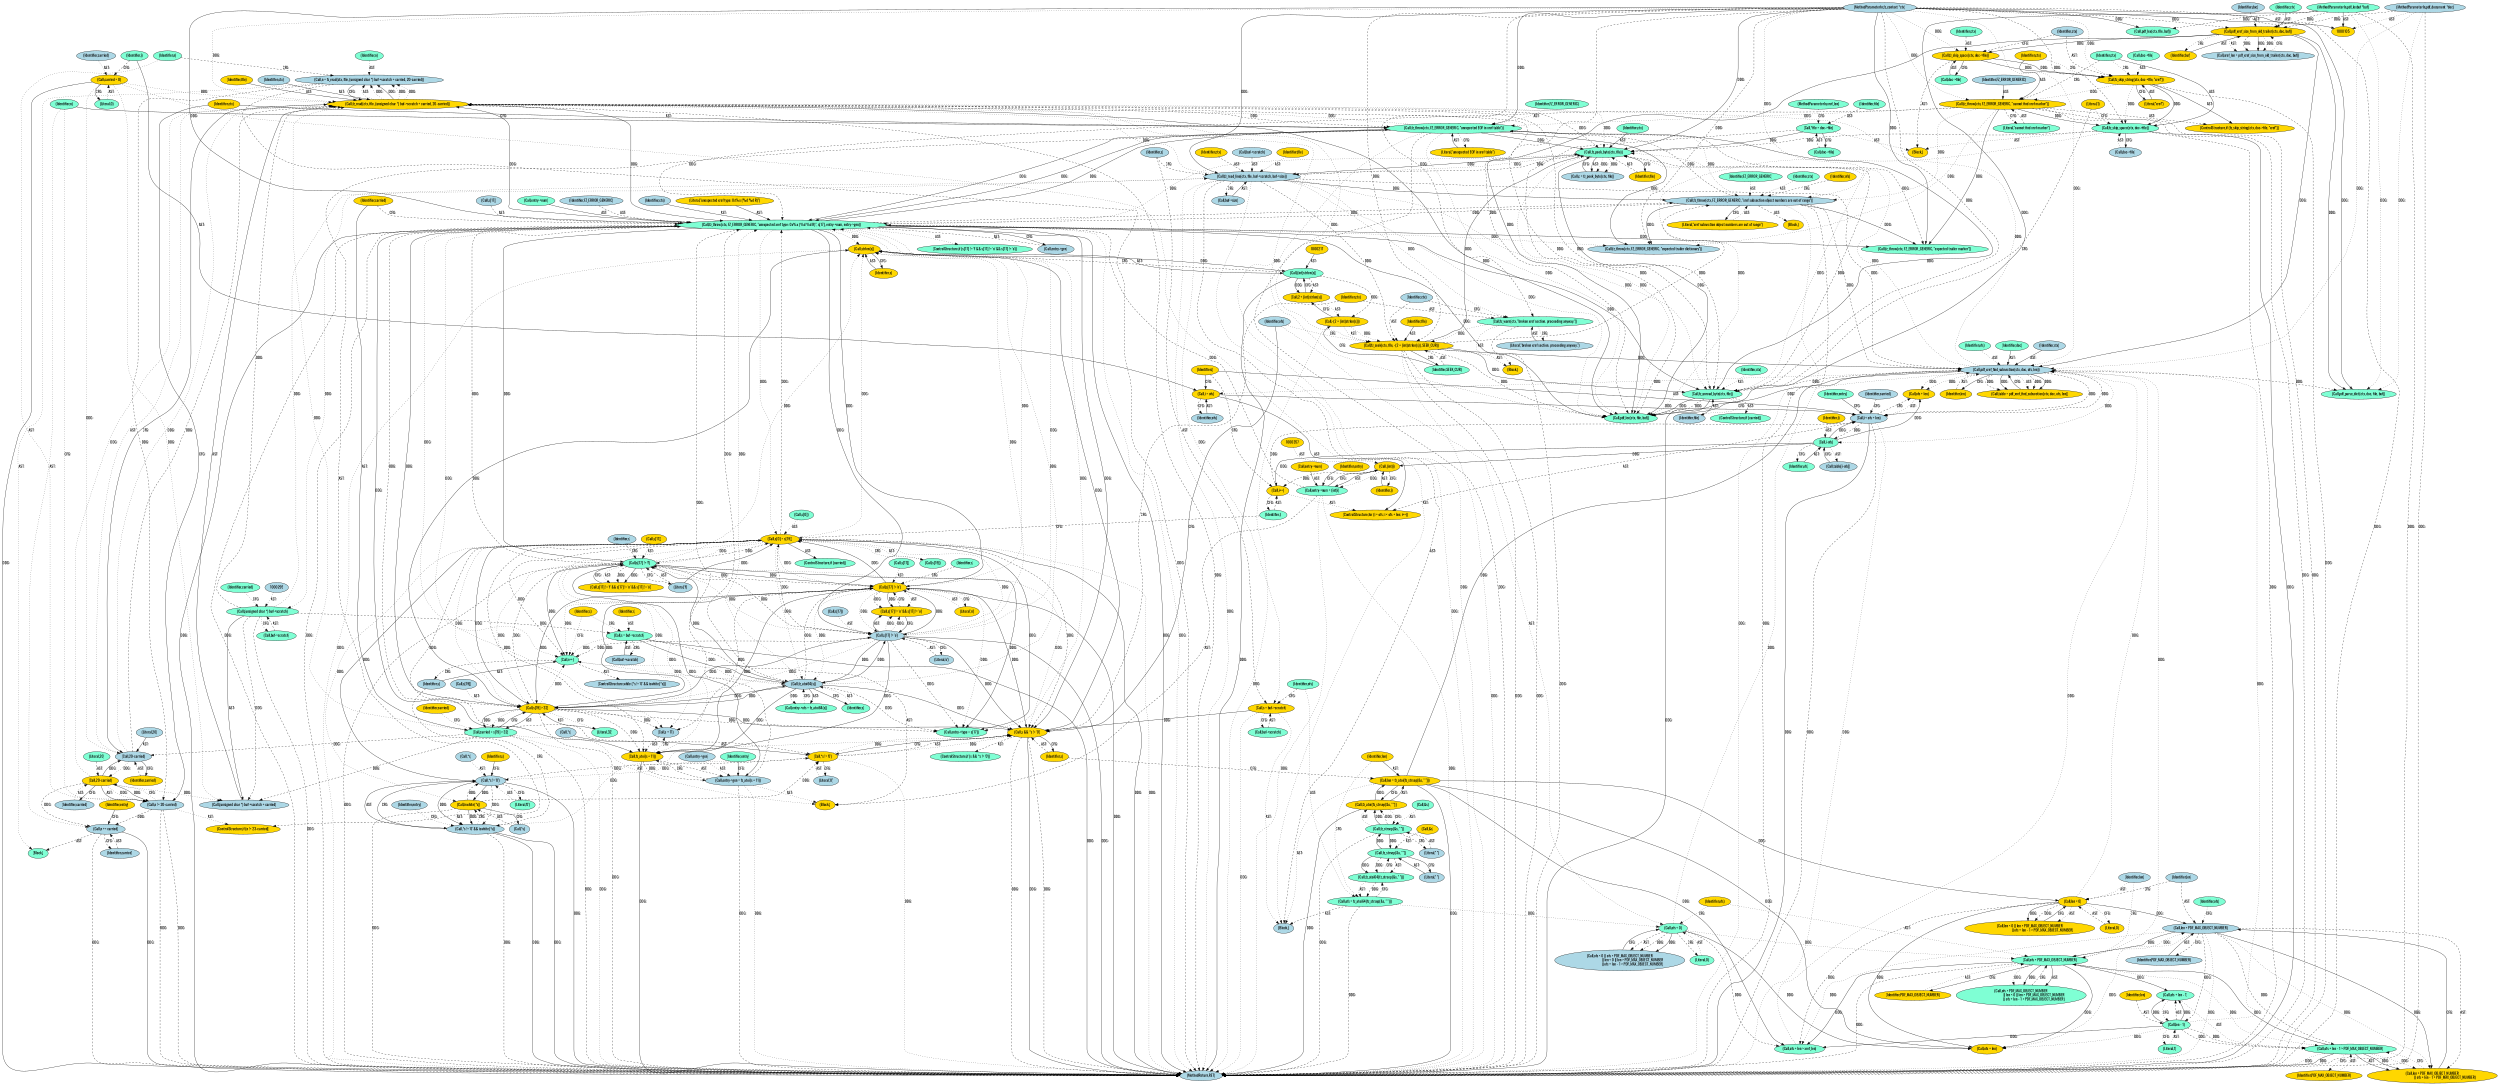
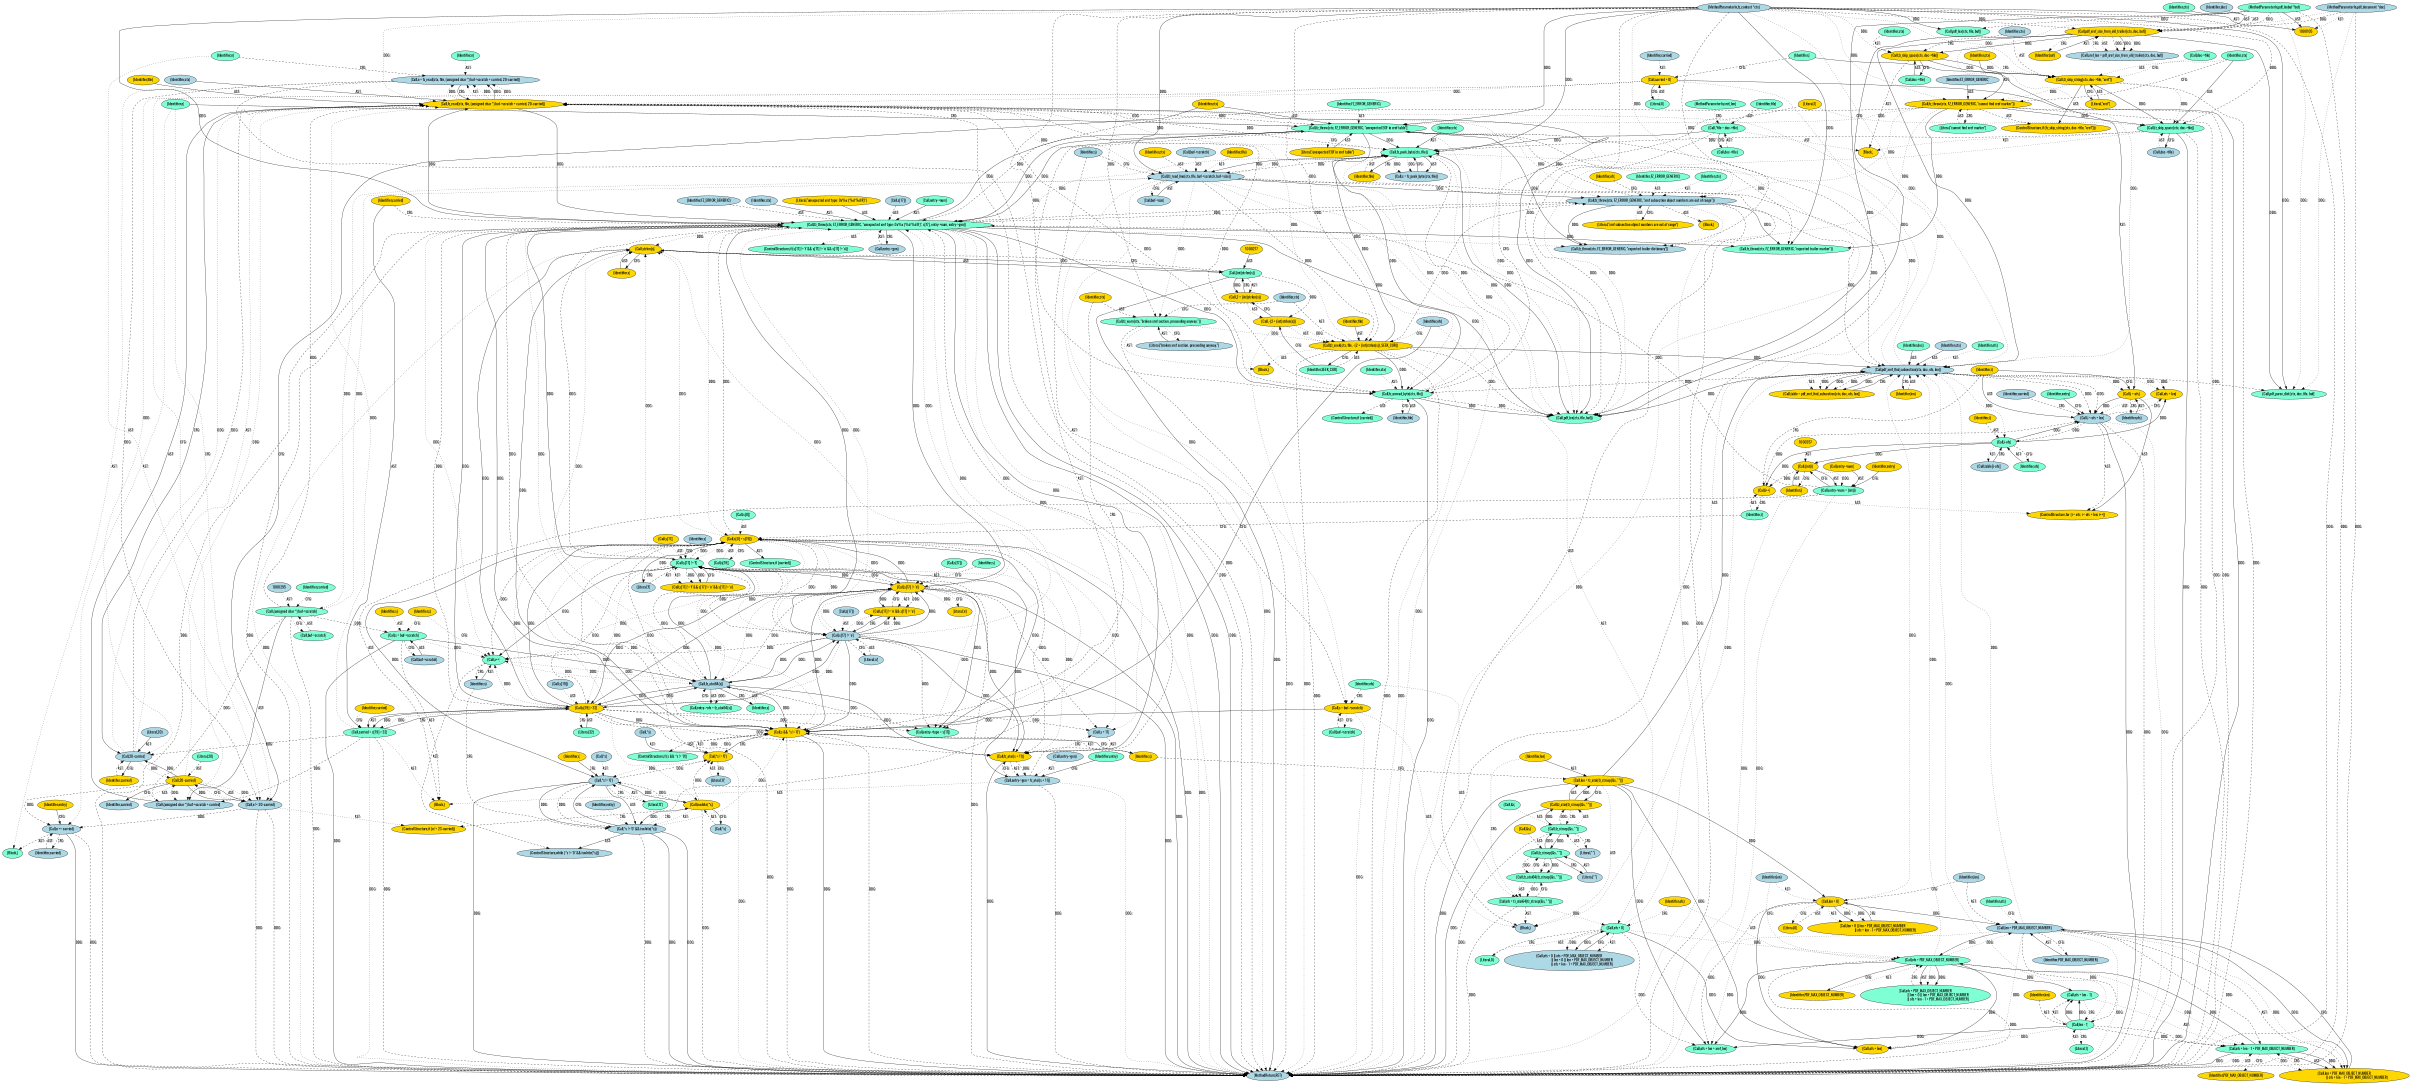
edge "(Call,carried = 0)" -> "(Call,(unsigned char *) buf->scratch + carried)": label "DDG: " -> "CFG: "
edge "(Call,s[17] != 'f')" -> "(Call,fz_atoi64(s))": added, label "DDG:"
edge "(Literal,'n')" -> "(Call,s[17] != 'n')": label "AST: " -> "DDG: "
edge "(Call,ofs + len > xref_len)" -> "(Call,pdf_xref_find_subsection(ctx, doc, ofs, len))": now "(Call,len > PDF_MAX_OBJECT_NUMBER)" -> "(Call,pdf_xref_find_subsection(ctx, doc, ofs, len))"
edge "(Call,*s != '0' && iswhite(*s))" -> "(ControlStructure,while (*s != '0' && iswhite(*s)))": added, label "AST:"
